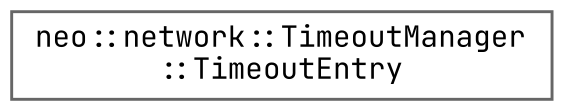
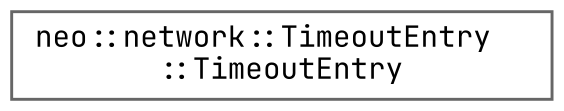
node "neo::network::TimeoutManager ::TimeoutEntry": label "neo::network::TimeoutManager ::TimeoutEntry" -> "neo::network::TimeoutEntry ::TimeoutEntry"
